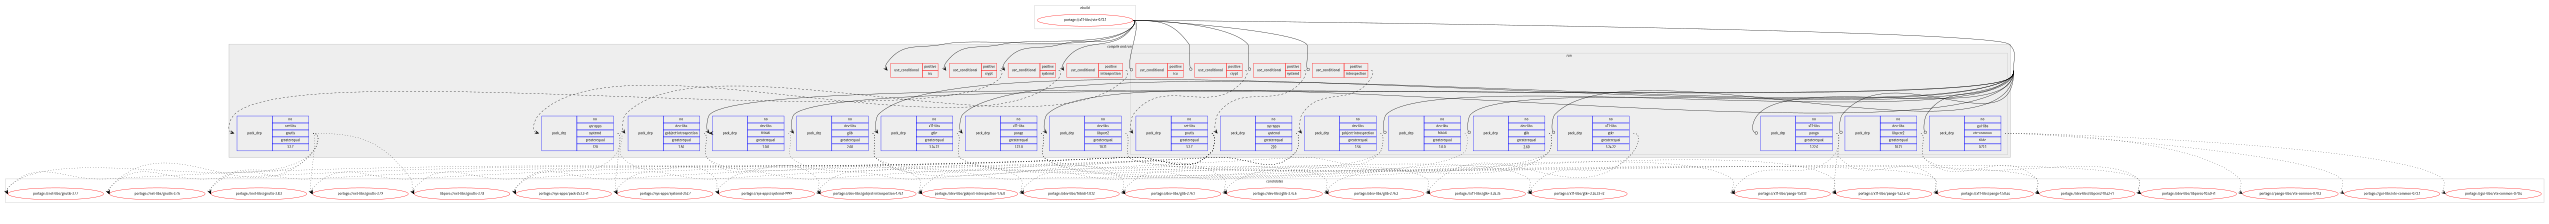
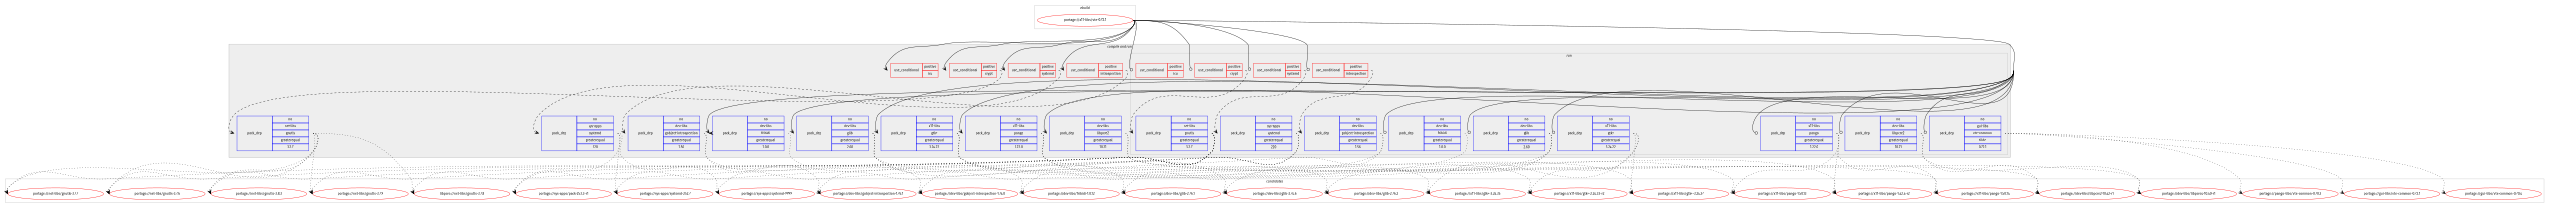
node "portage://x11-libs/gtk+-3.24.37": added
node "portage://x11-libs/pango-1.50.44": label "portage://x11-libs/pango-1.50.44" -> "portage://x11-libs/pango-1.50.14"
